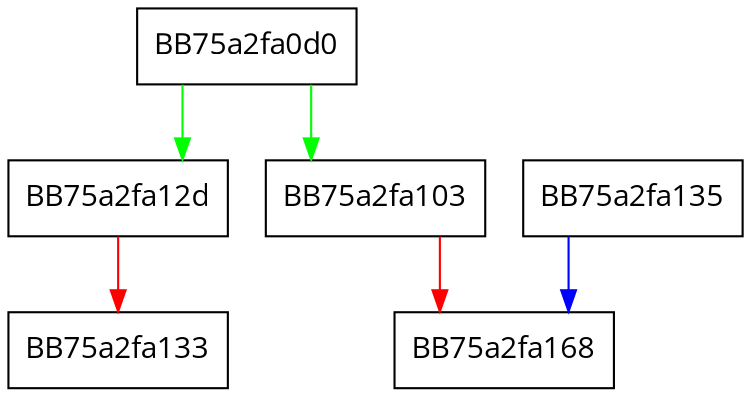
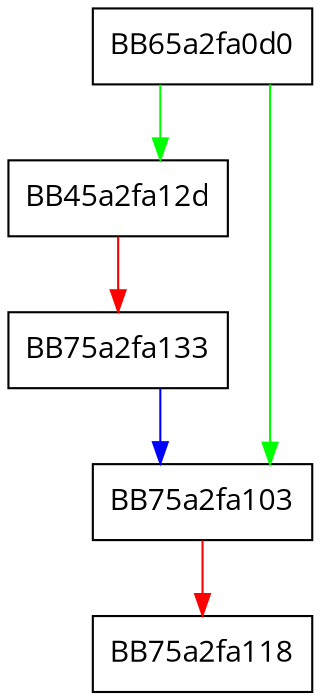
node "BB75a2fa0d0": label "BB75a2fa0d0" -> "BB65a2fa0d0"
node "BB75a2fa12d": label "BB75a2fa12d" -> "BB45a2fa12d"
node "BB75a2fa135": removed
node "BB75a2fa168": label "BB75a2fa168" -> "BB75a2fa118"
edge "BB75a2fa133" -> "BB75a2fa103": added
